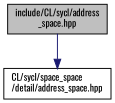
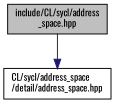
node "CL/sycl/space_space /detail/address_space.hpp": label "CL/sycl/space_space /detail/address_space.hpp" -> "CL/sycl/address_space /detail/address_space.hpp"
